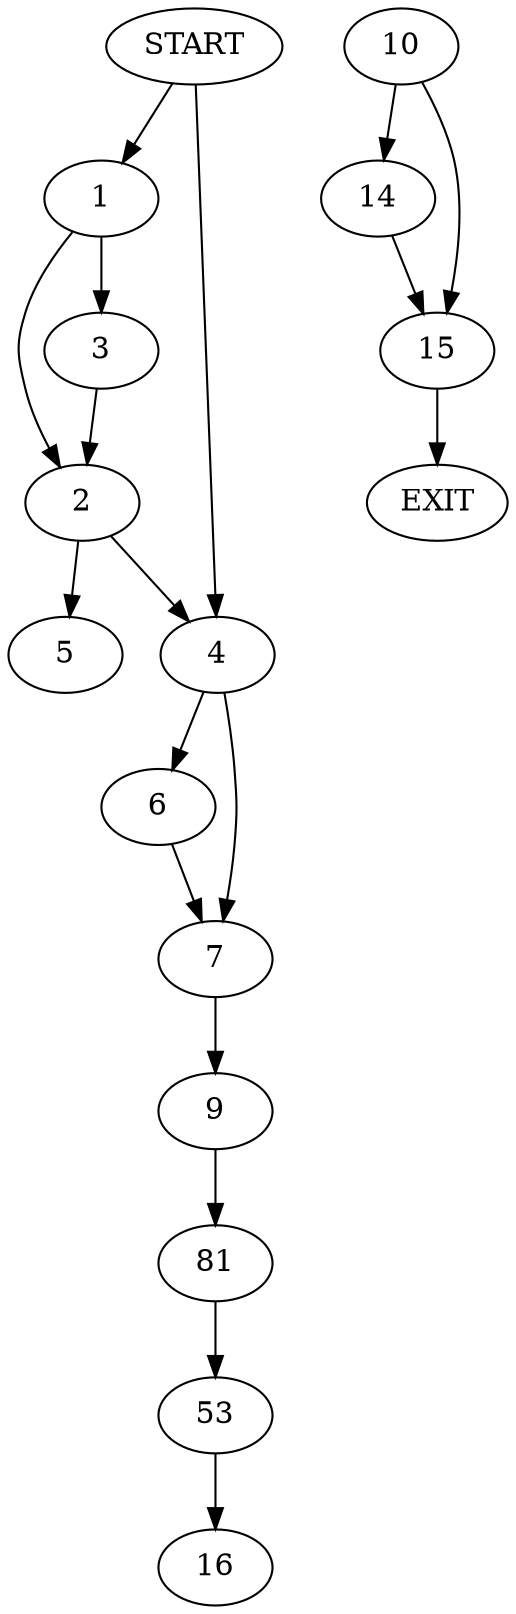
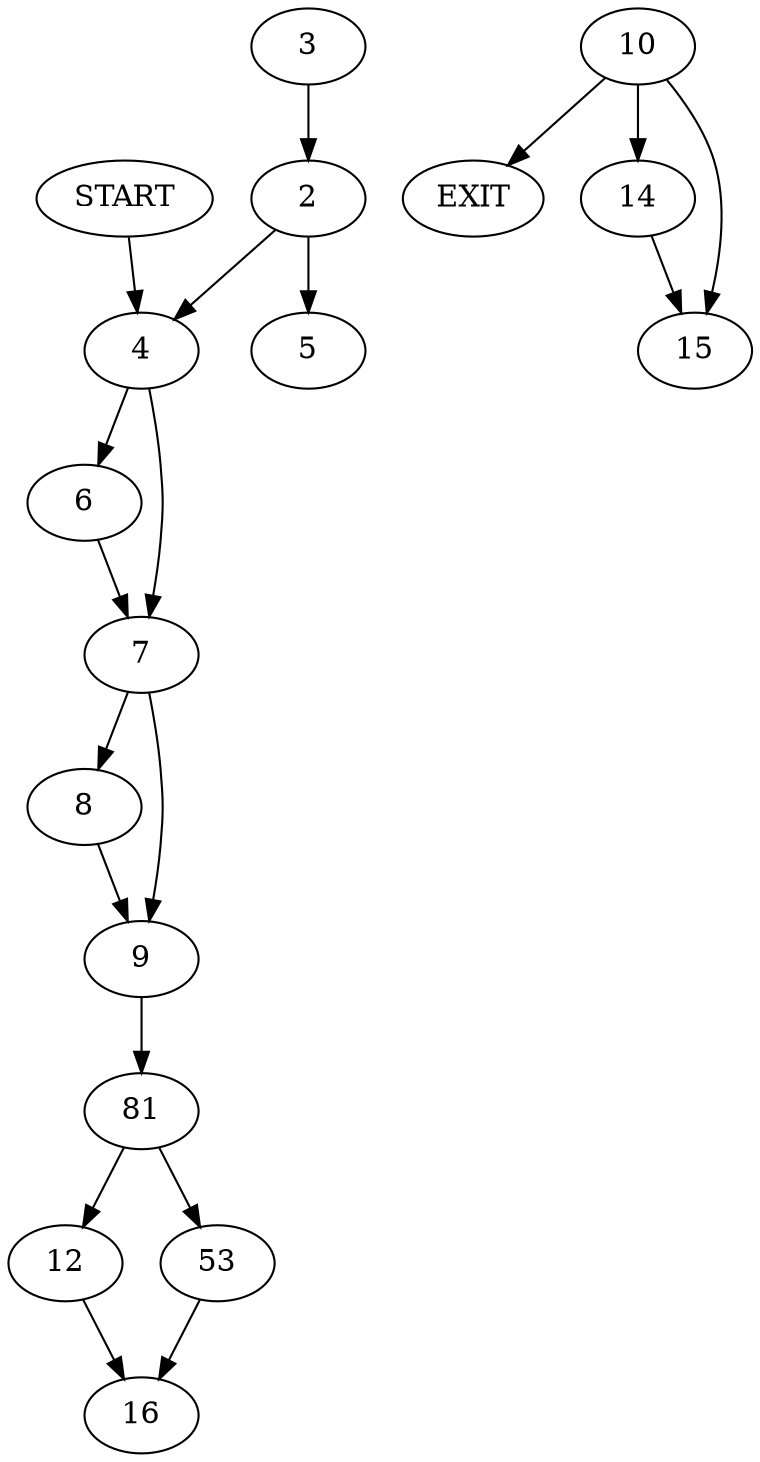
node "1": removed
edge "15" -> "EXIT": now "10" -> "EXIT"
node "8": added
node "12": added
